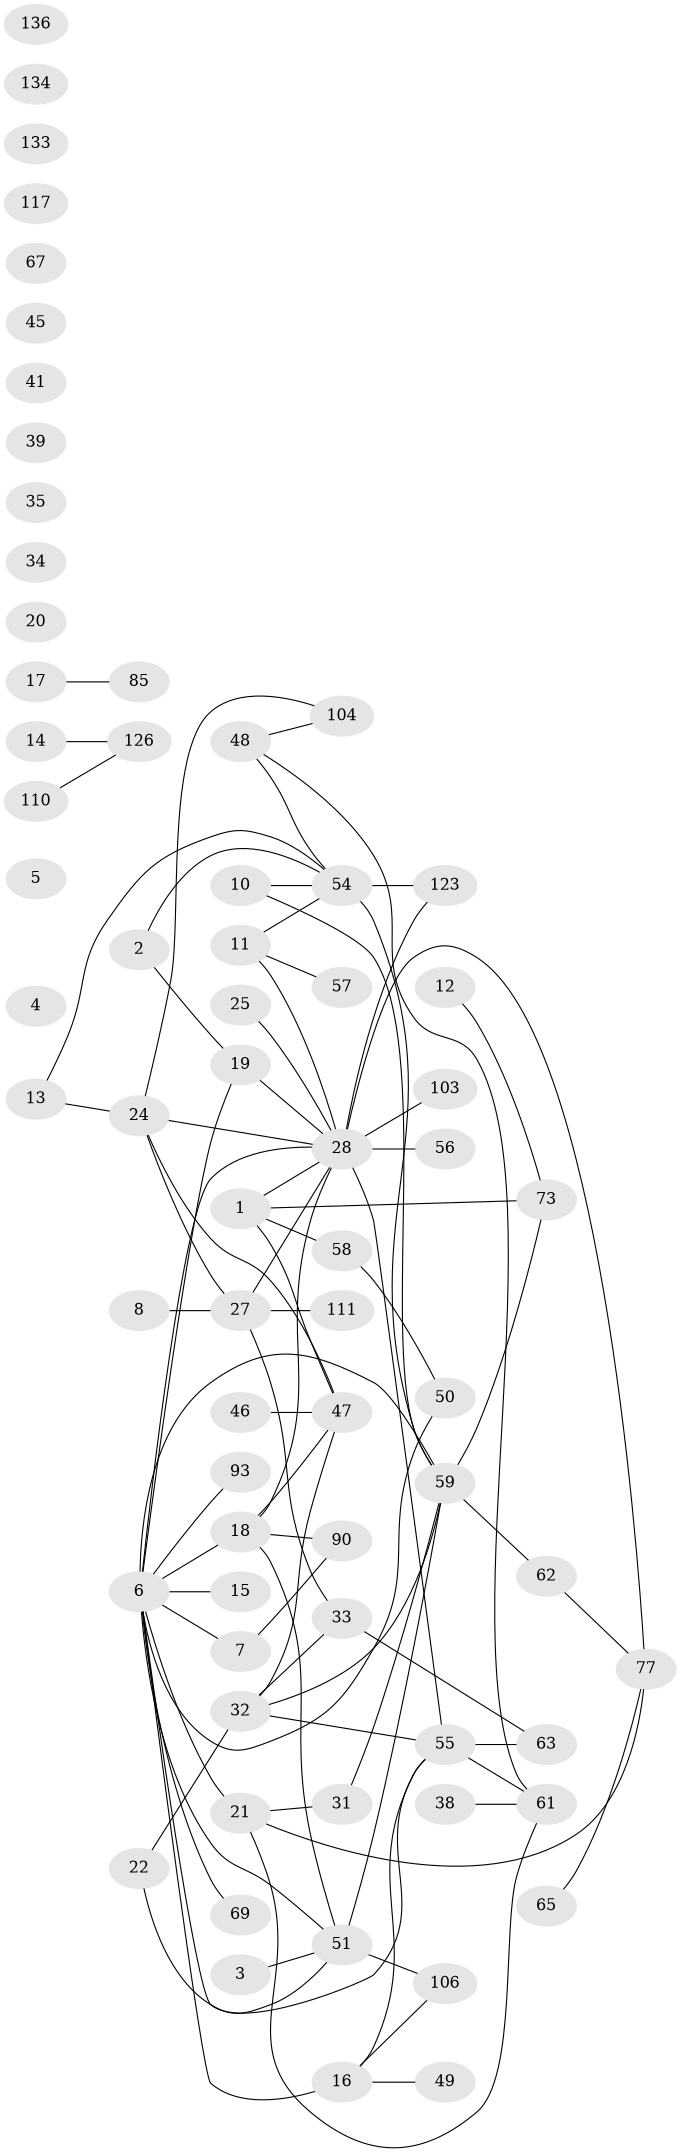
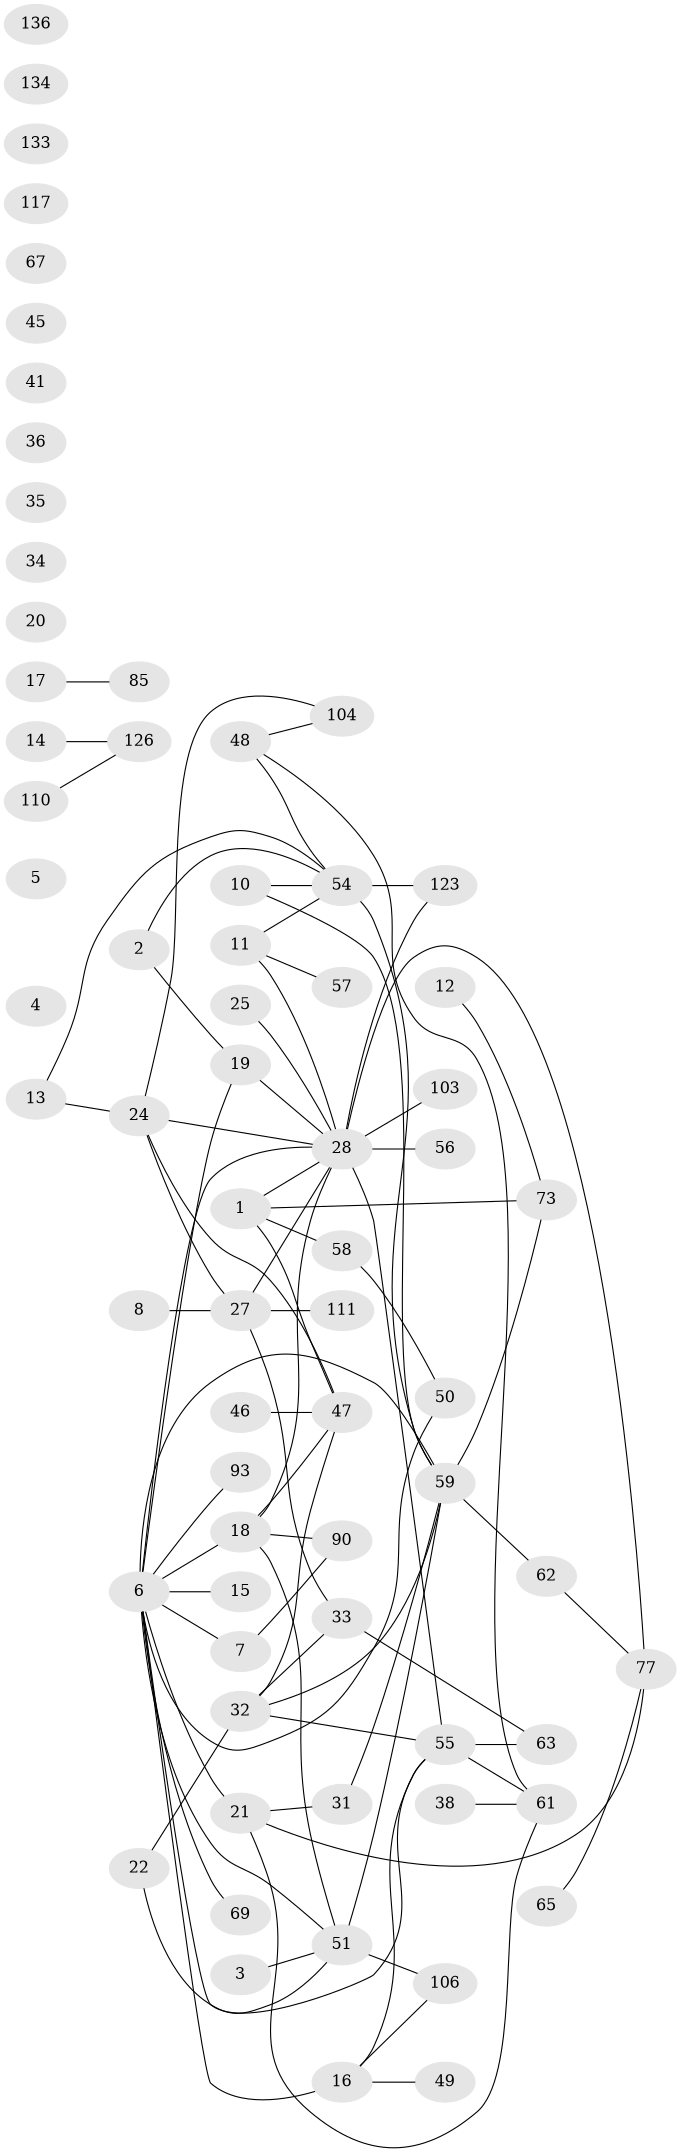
node "39": label "39" -> "36"
